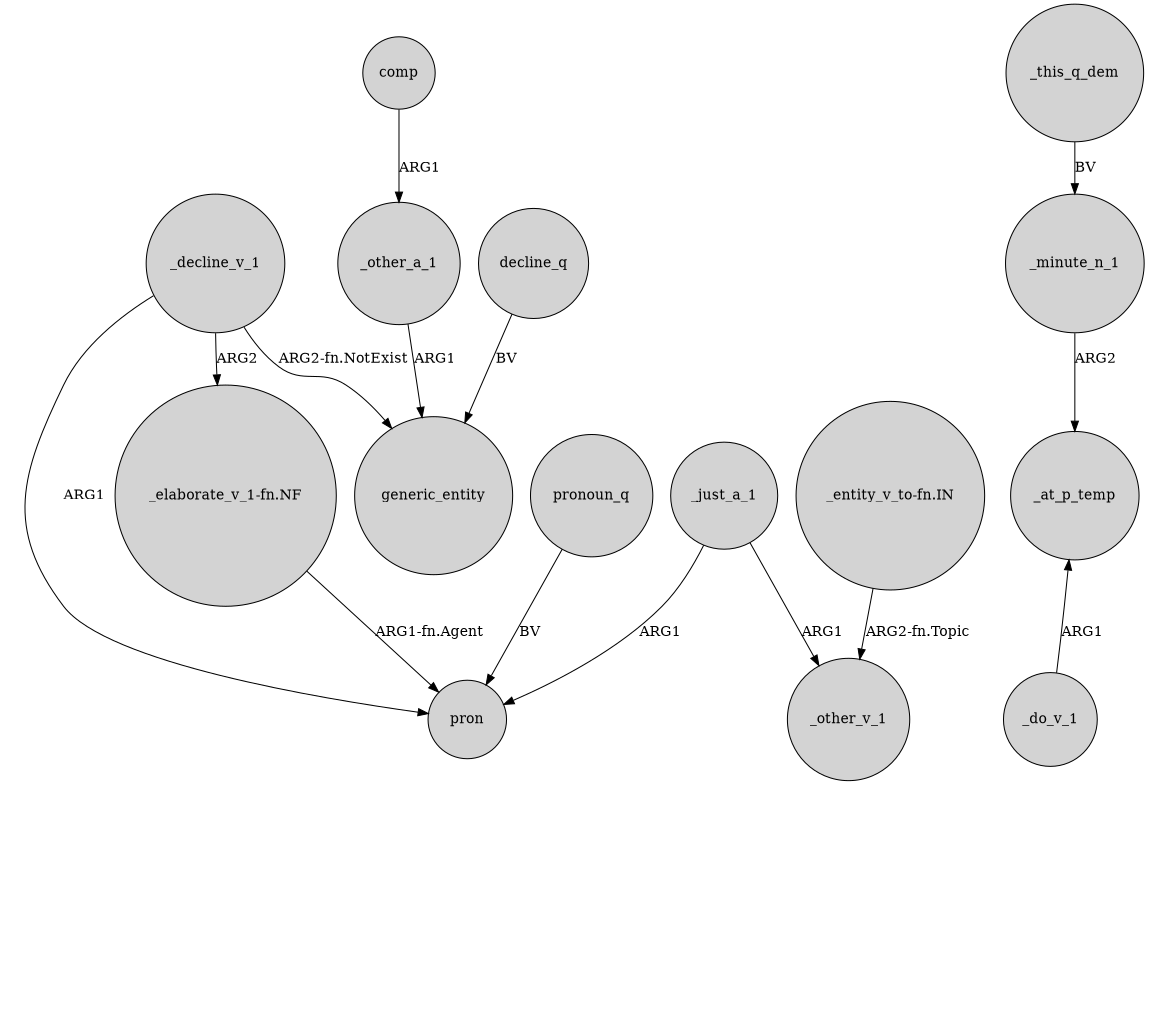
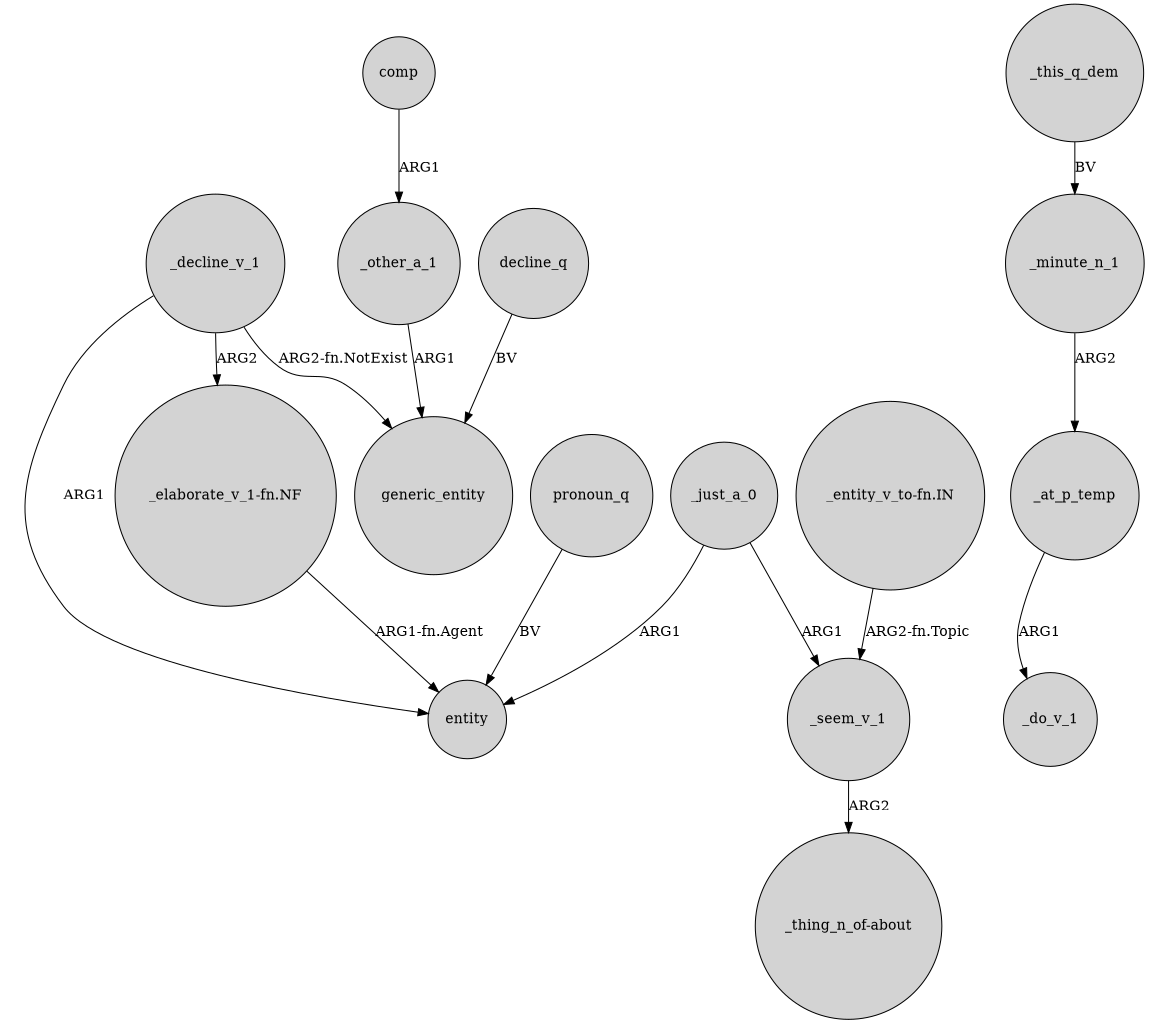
node "_just_a_1": label "_just_a_1" -> "_just_a_0"
edge "_do_v_1" -> "_at_p_temp": reversed
node "pron": label "pron" -> "entity"
node "_other_v_1": label "_other_v_1" -> "_seem_v_1"
node "_thing_n_of-about": added
